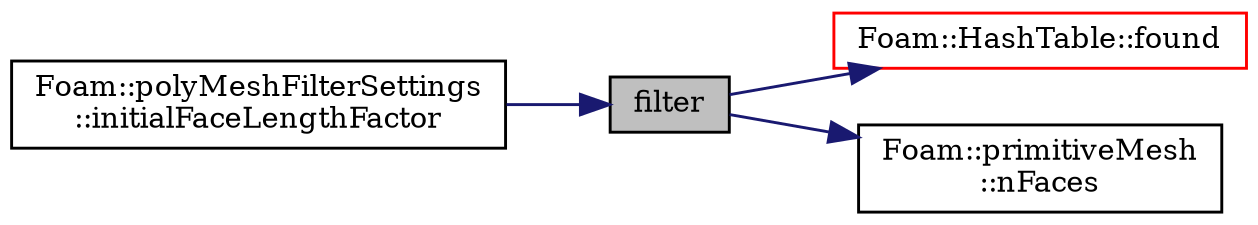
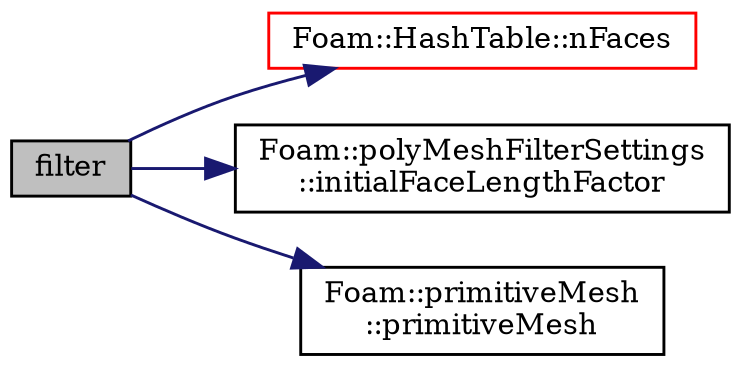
node "Foam::HashTable::found": label "Foam::HashTable::found" -> "Foam::HashTable::nFaces"
edge "Foam::polyMeshFilterSettings ::initialFaceLengthFactor" -> "filter": reversed
node "Foam::primitiveMesh ::nFaces": label "Foam::primitiveMesh ::nFaces" -> "Foam::primitiveMesh ::primitiveMesh"
